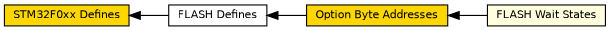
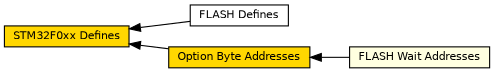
edge "Option Byte Addresses" -> "FLASH Defines": now "Option Byte Addresses" -> "STM32F0xx Defines"
node "FLASH Wait States": label "FLASH Wait States" -> "FLASH Wait Addresses"
